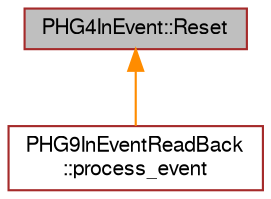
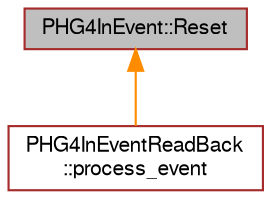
node "PHG9InEventReadBack ::process_event": label "PHG9InEventReadBack ::process_event" -> "PHG4InEventReadBack ::process_event"
